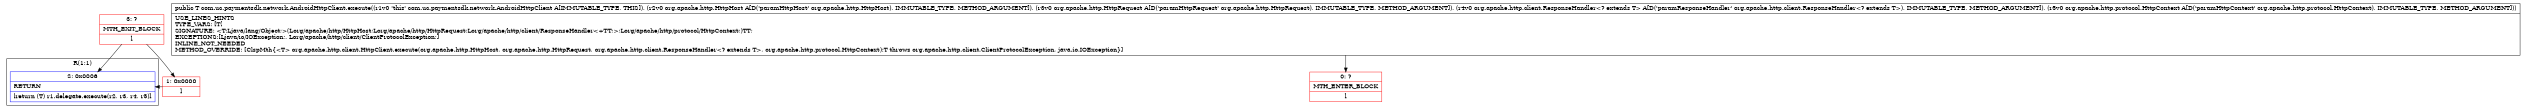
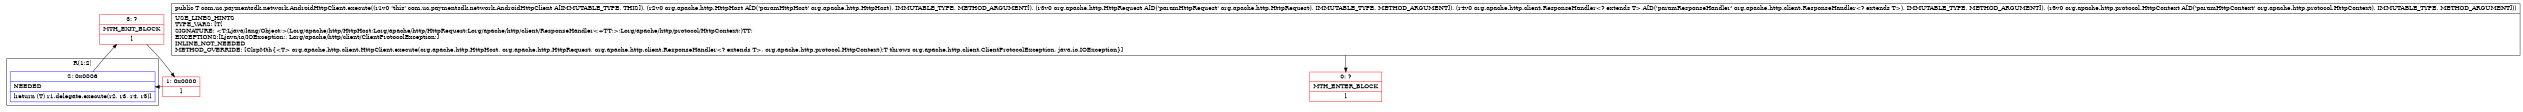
edge "3: ?" -> "2: 0x0006": reversed
cluster "R(1:1)": label "R(1:1)" -> "R(1:2)"
node "2: 0x0006": text "RETURN" -> "NEEDED"
